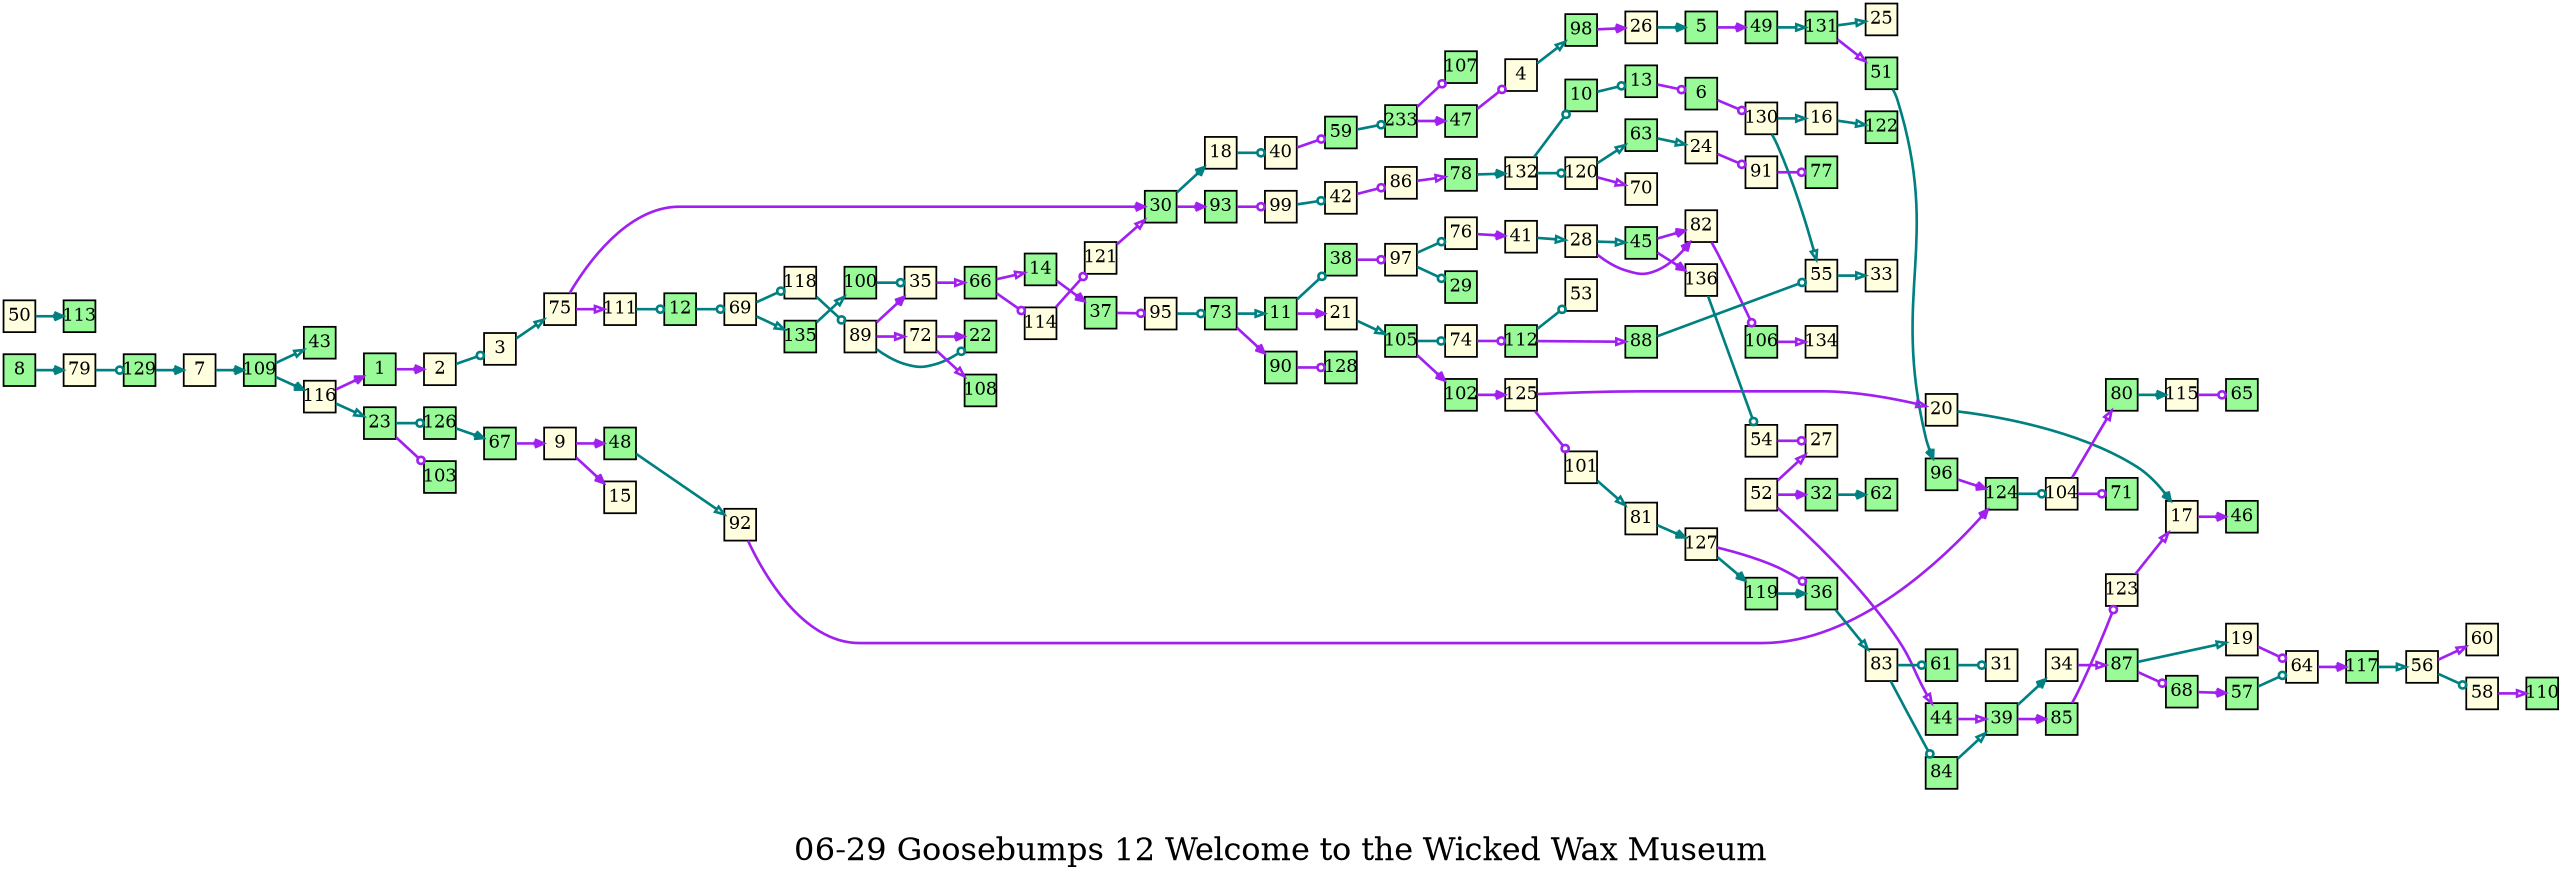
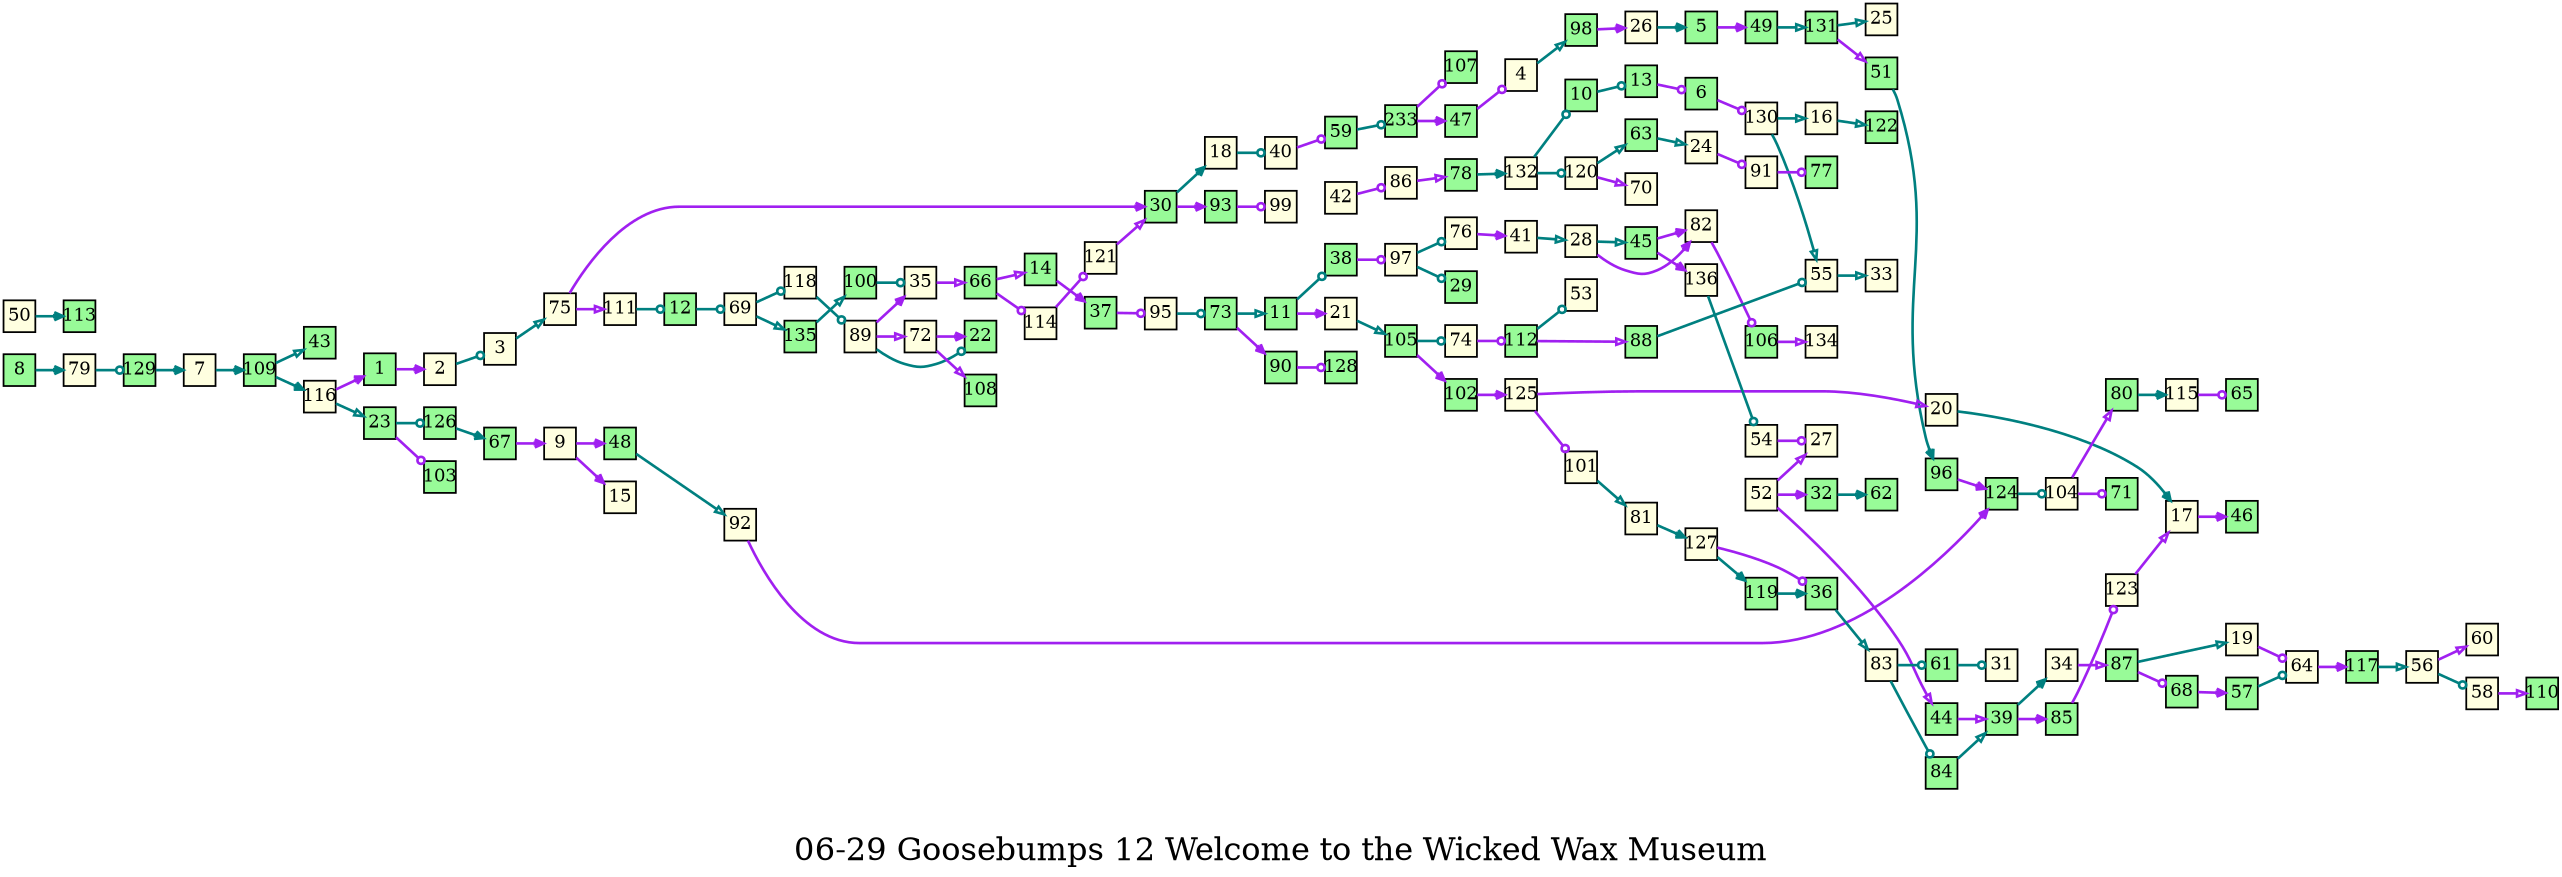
edge "99" -> "42": removed
